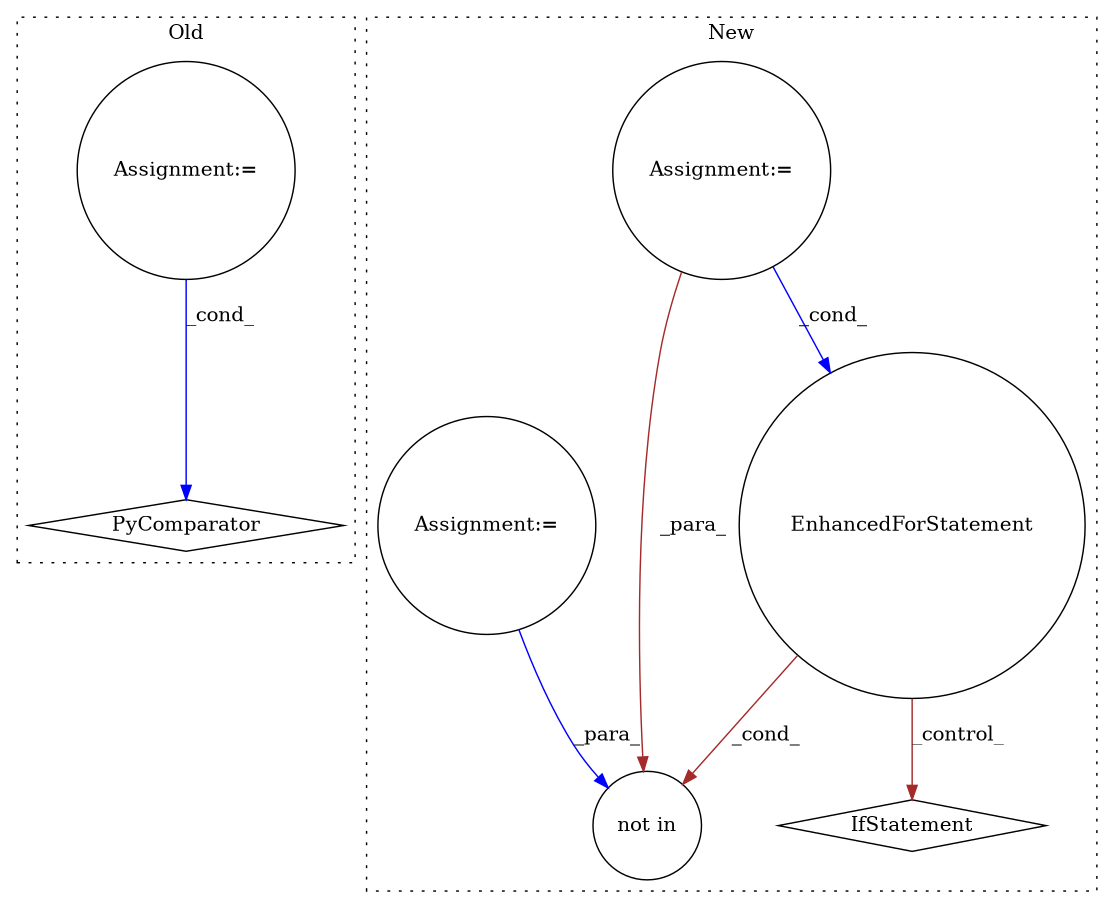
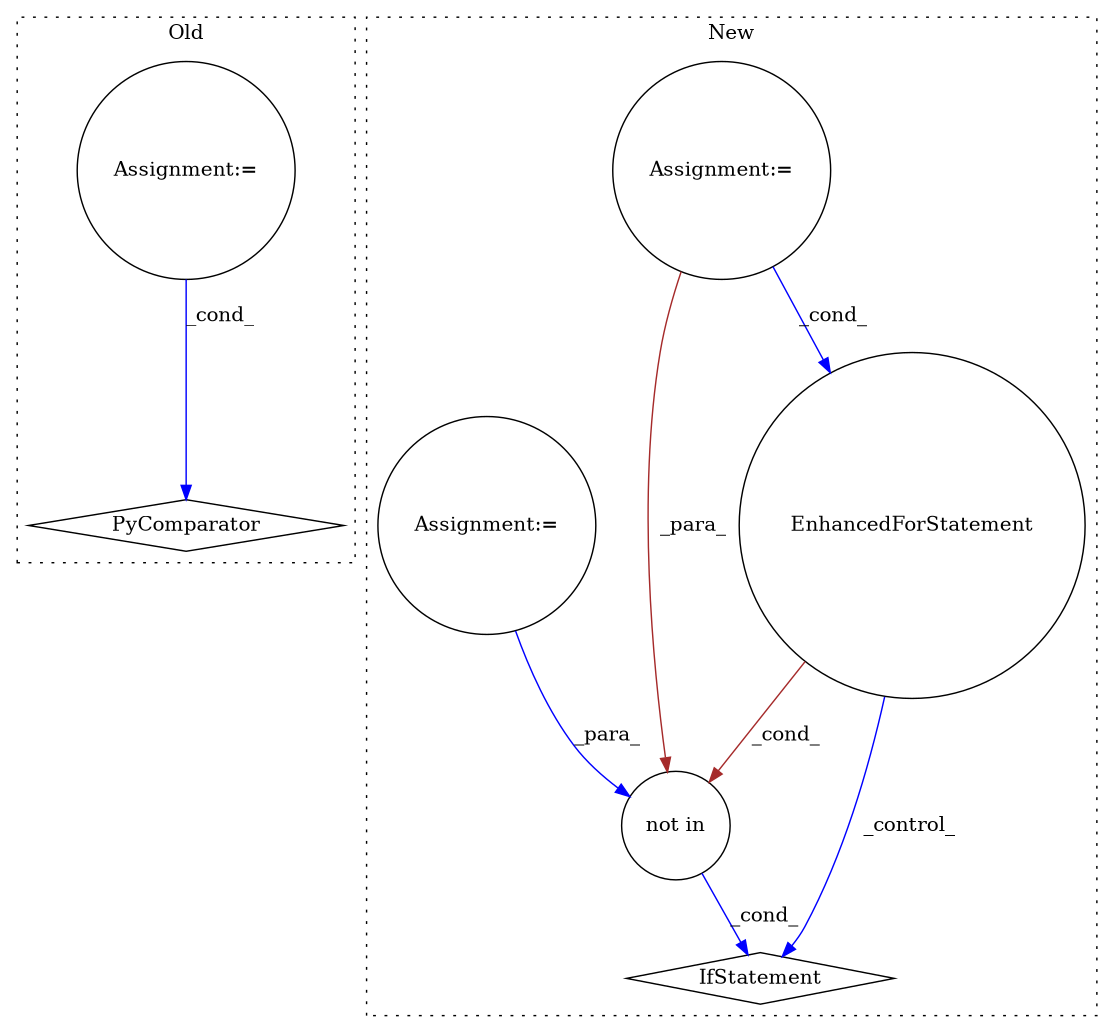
edge "EnhancedForStatement" -> "IfStatement": color brown -> blue
edge "not in" -> "IfStatement": added, label "_cond_"
